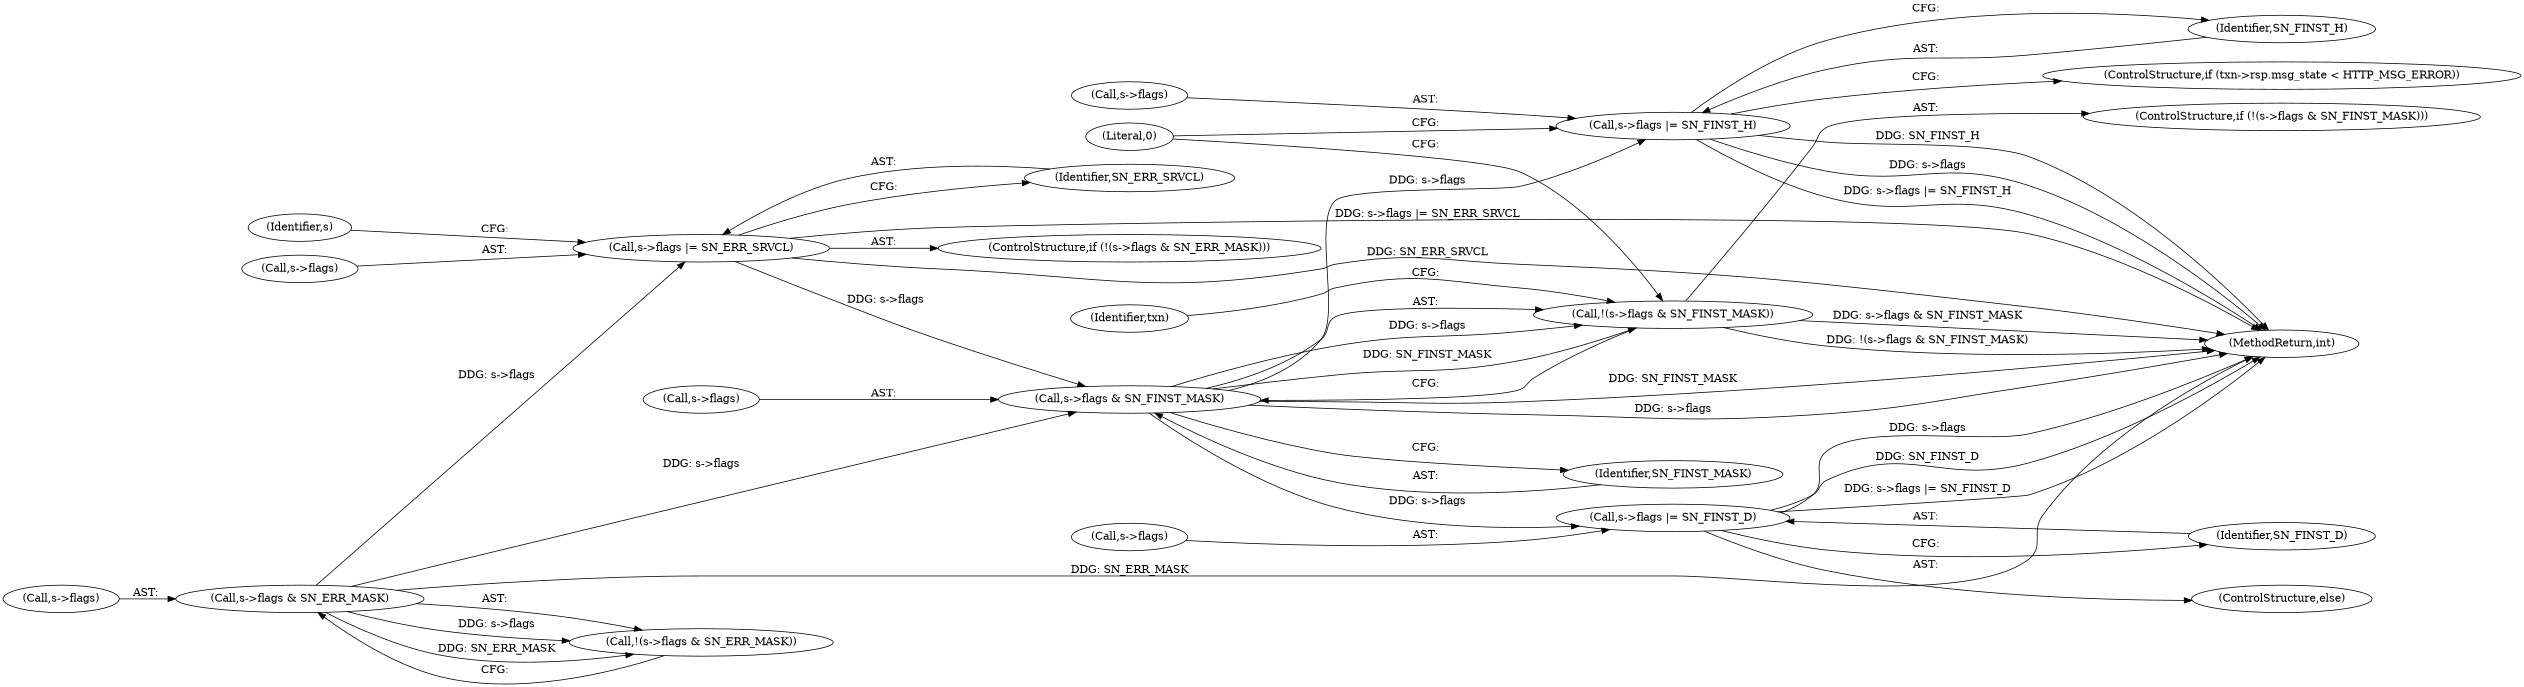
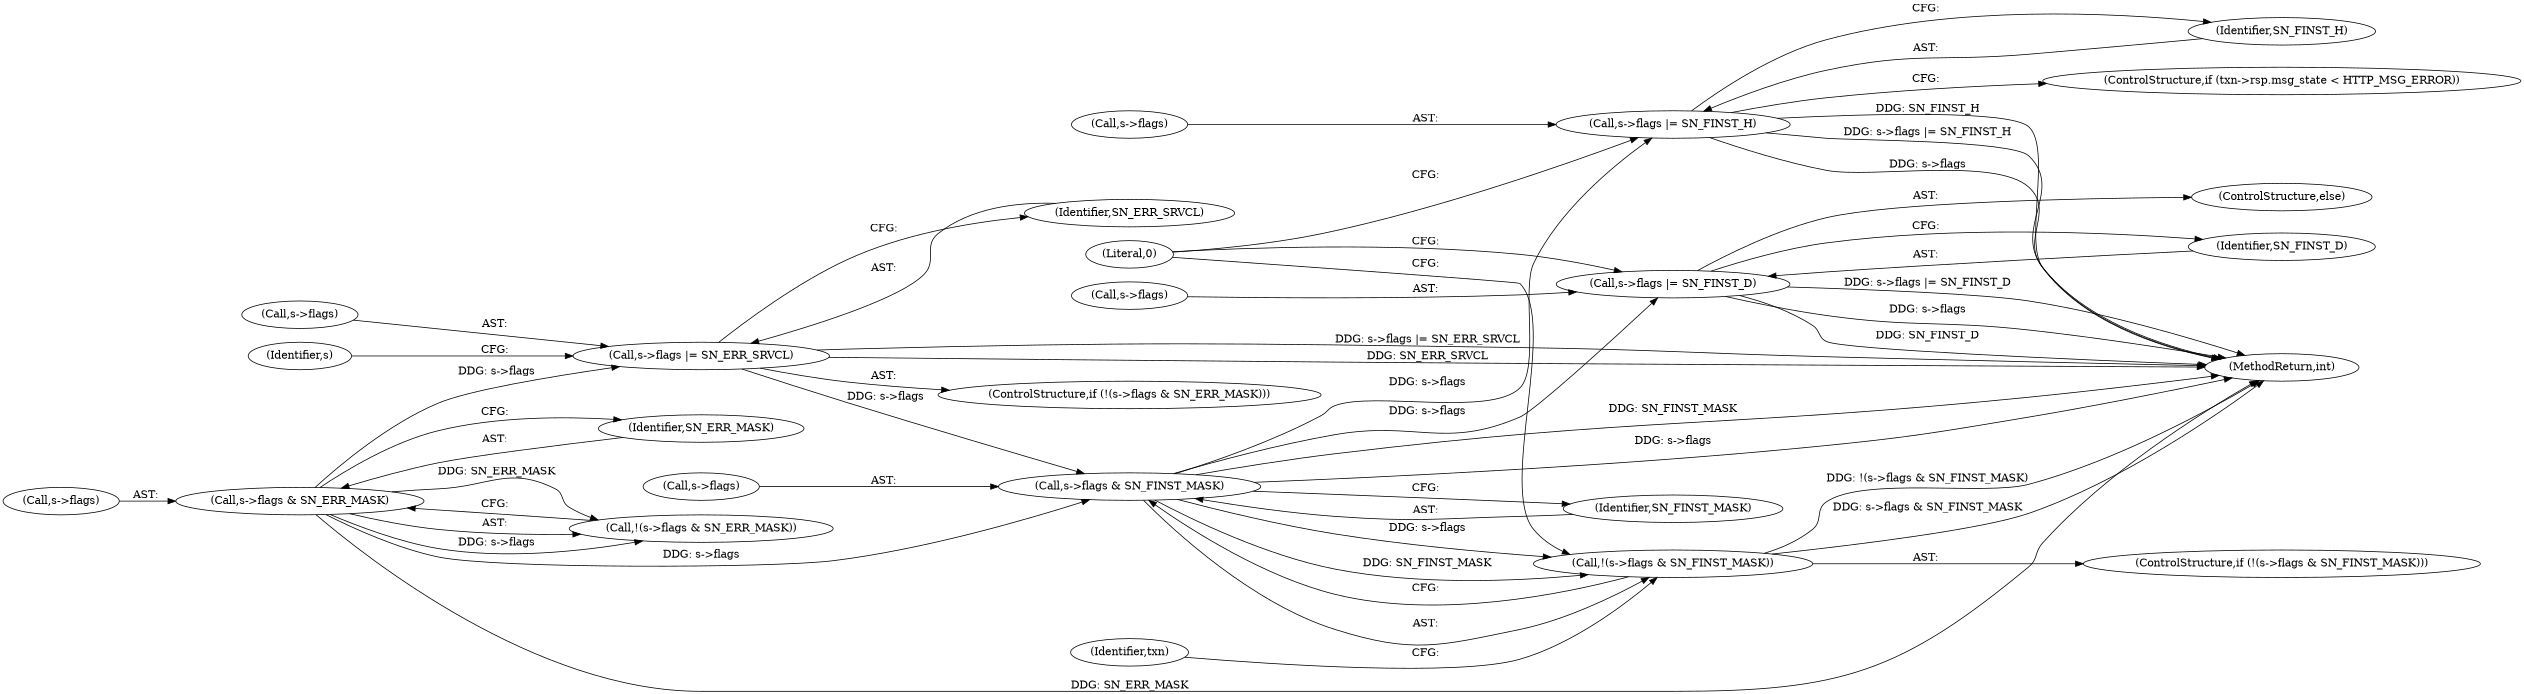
edge "(Literal,0)" -> "(Call,s->flags |= SN_FINST_D)": added, label "CFG:"
node "(Identifier,SN_ERR_MASK)": added
